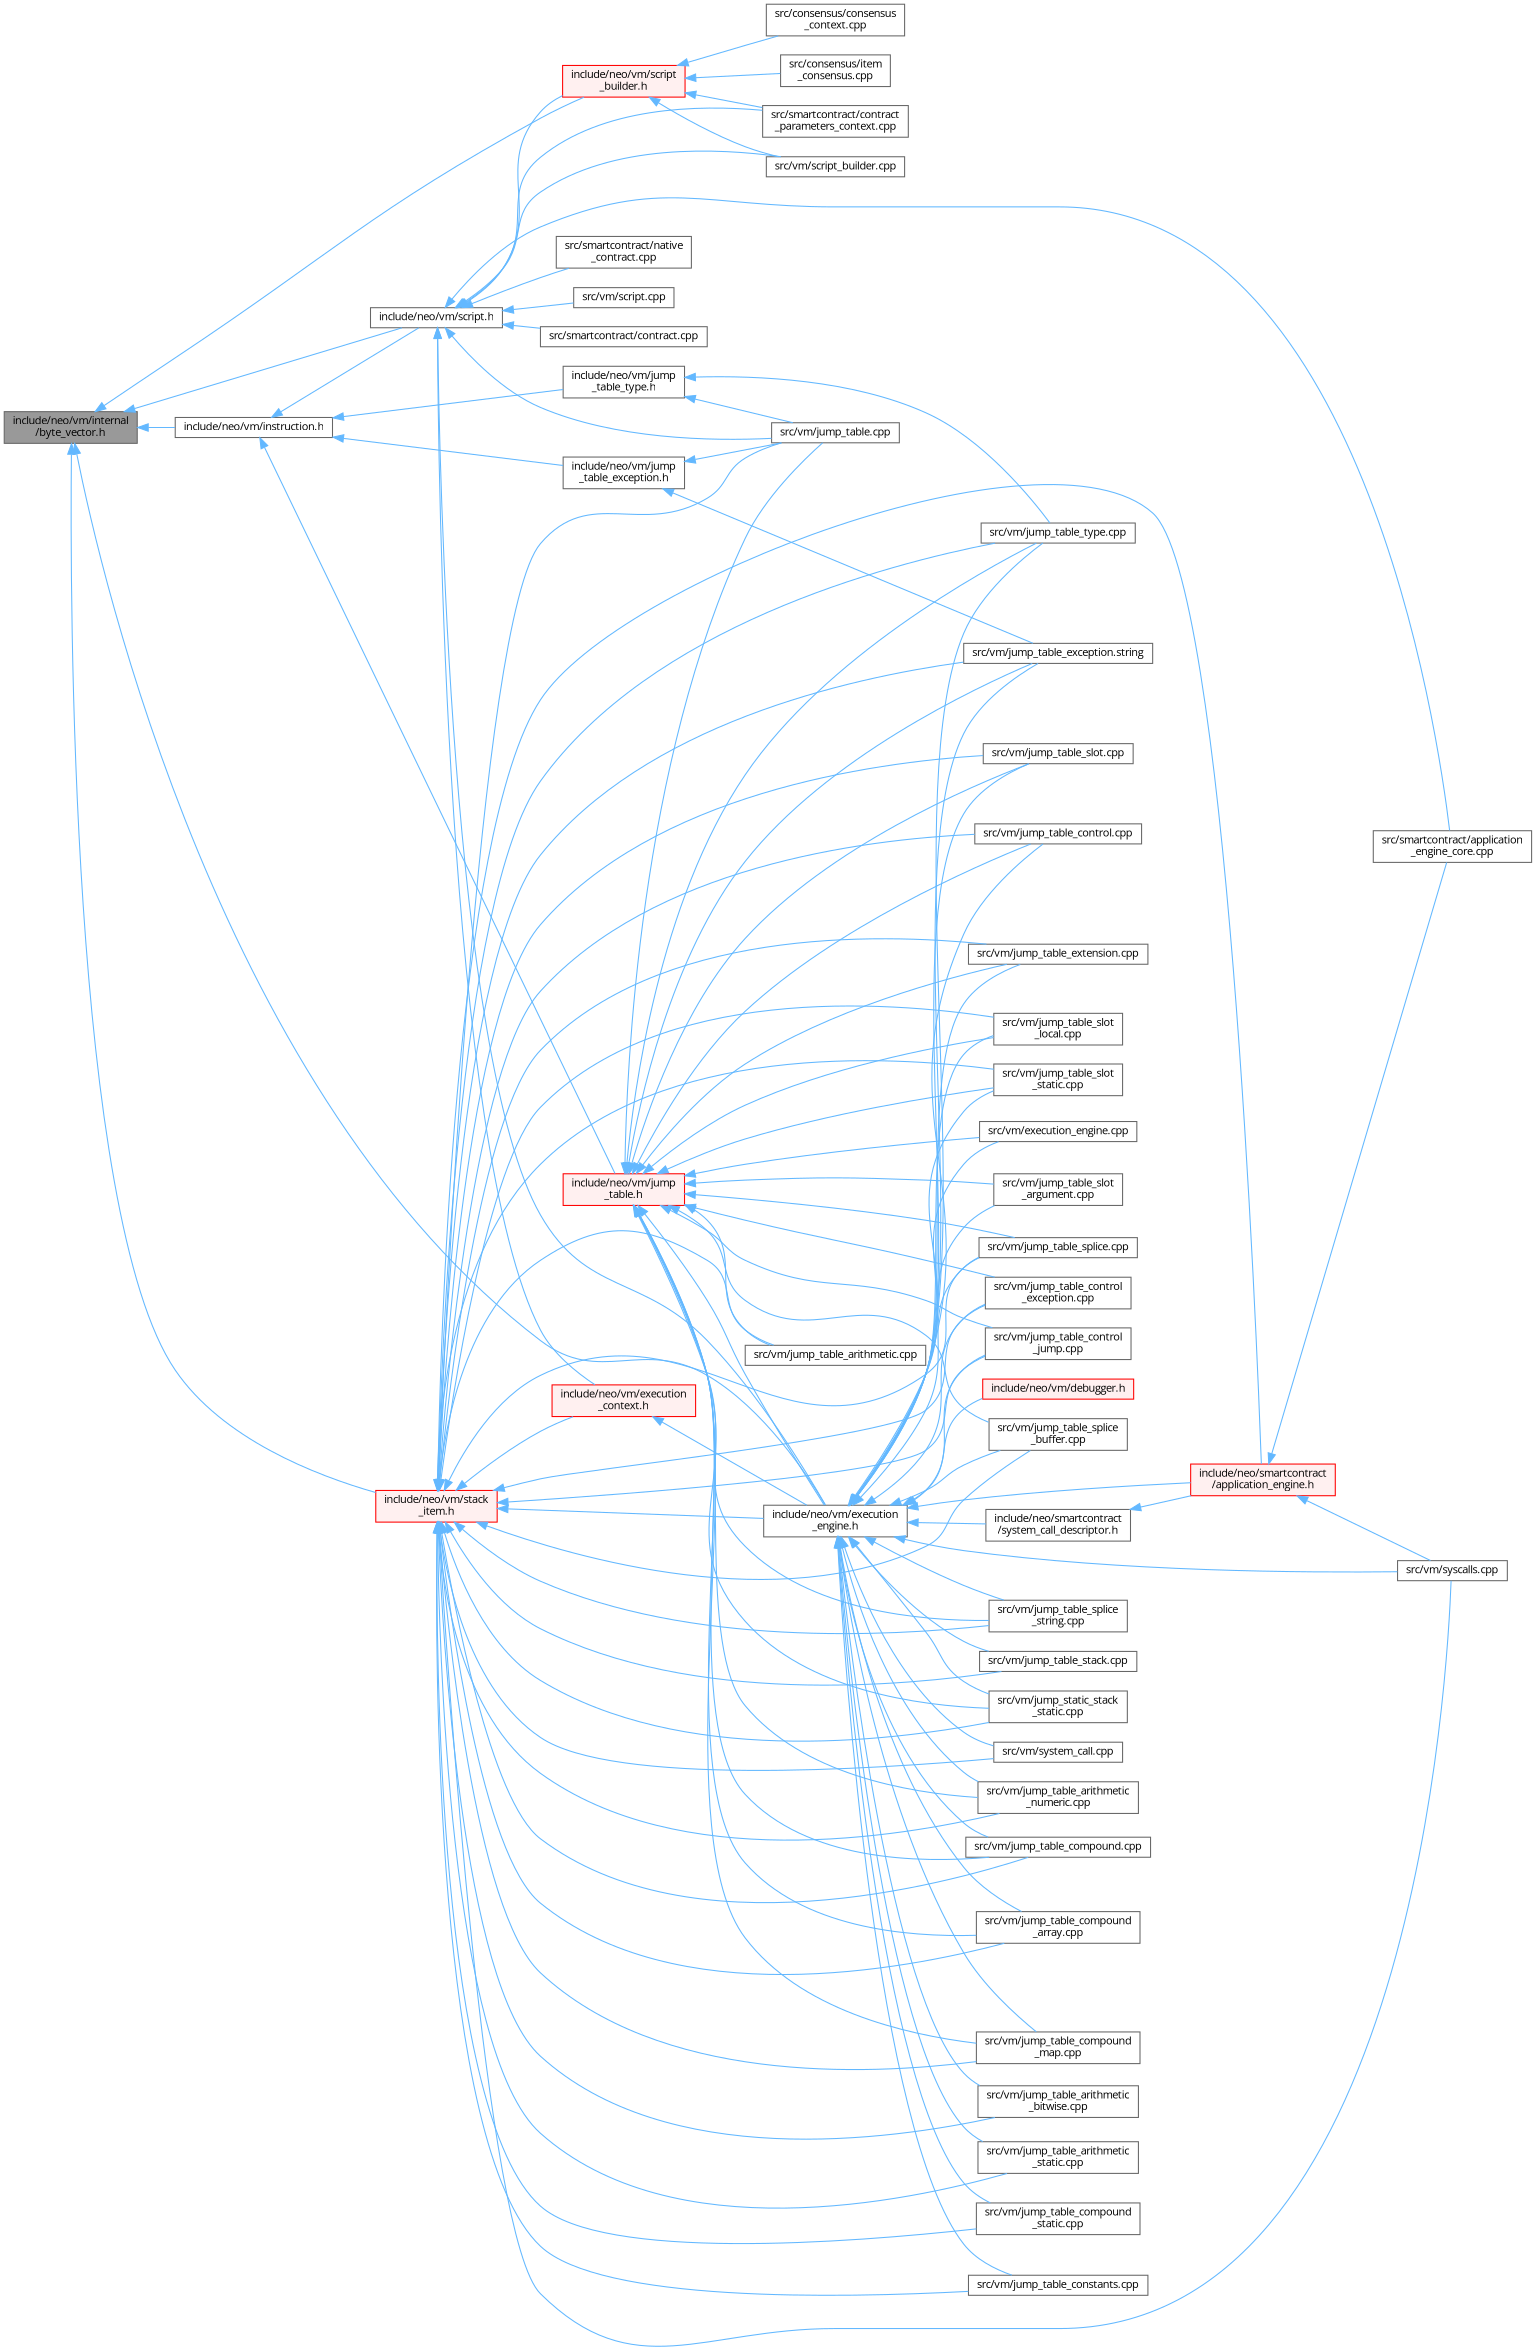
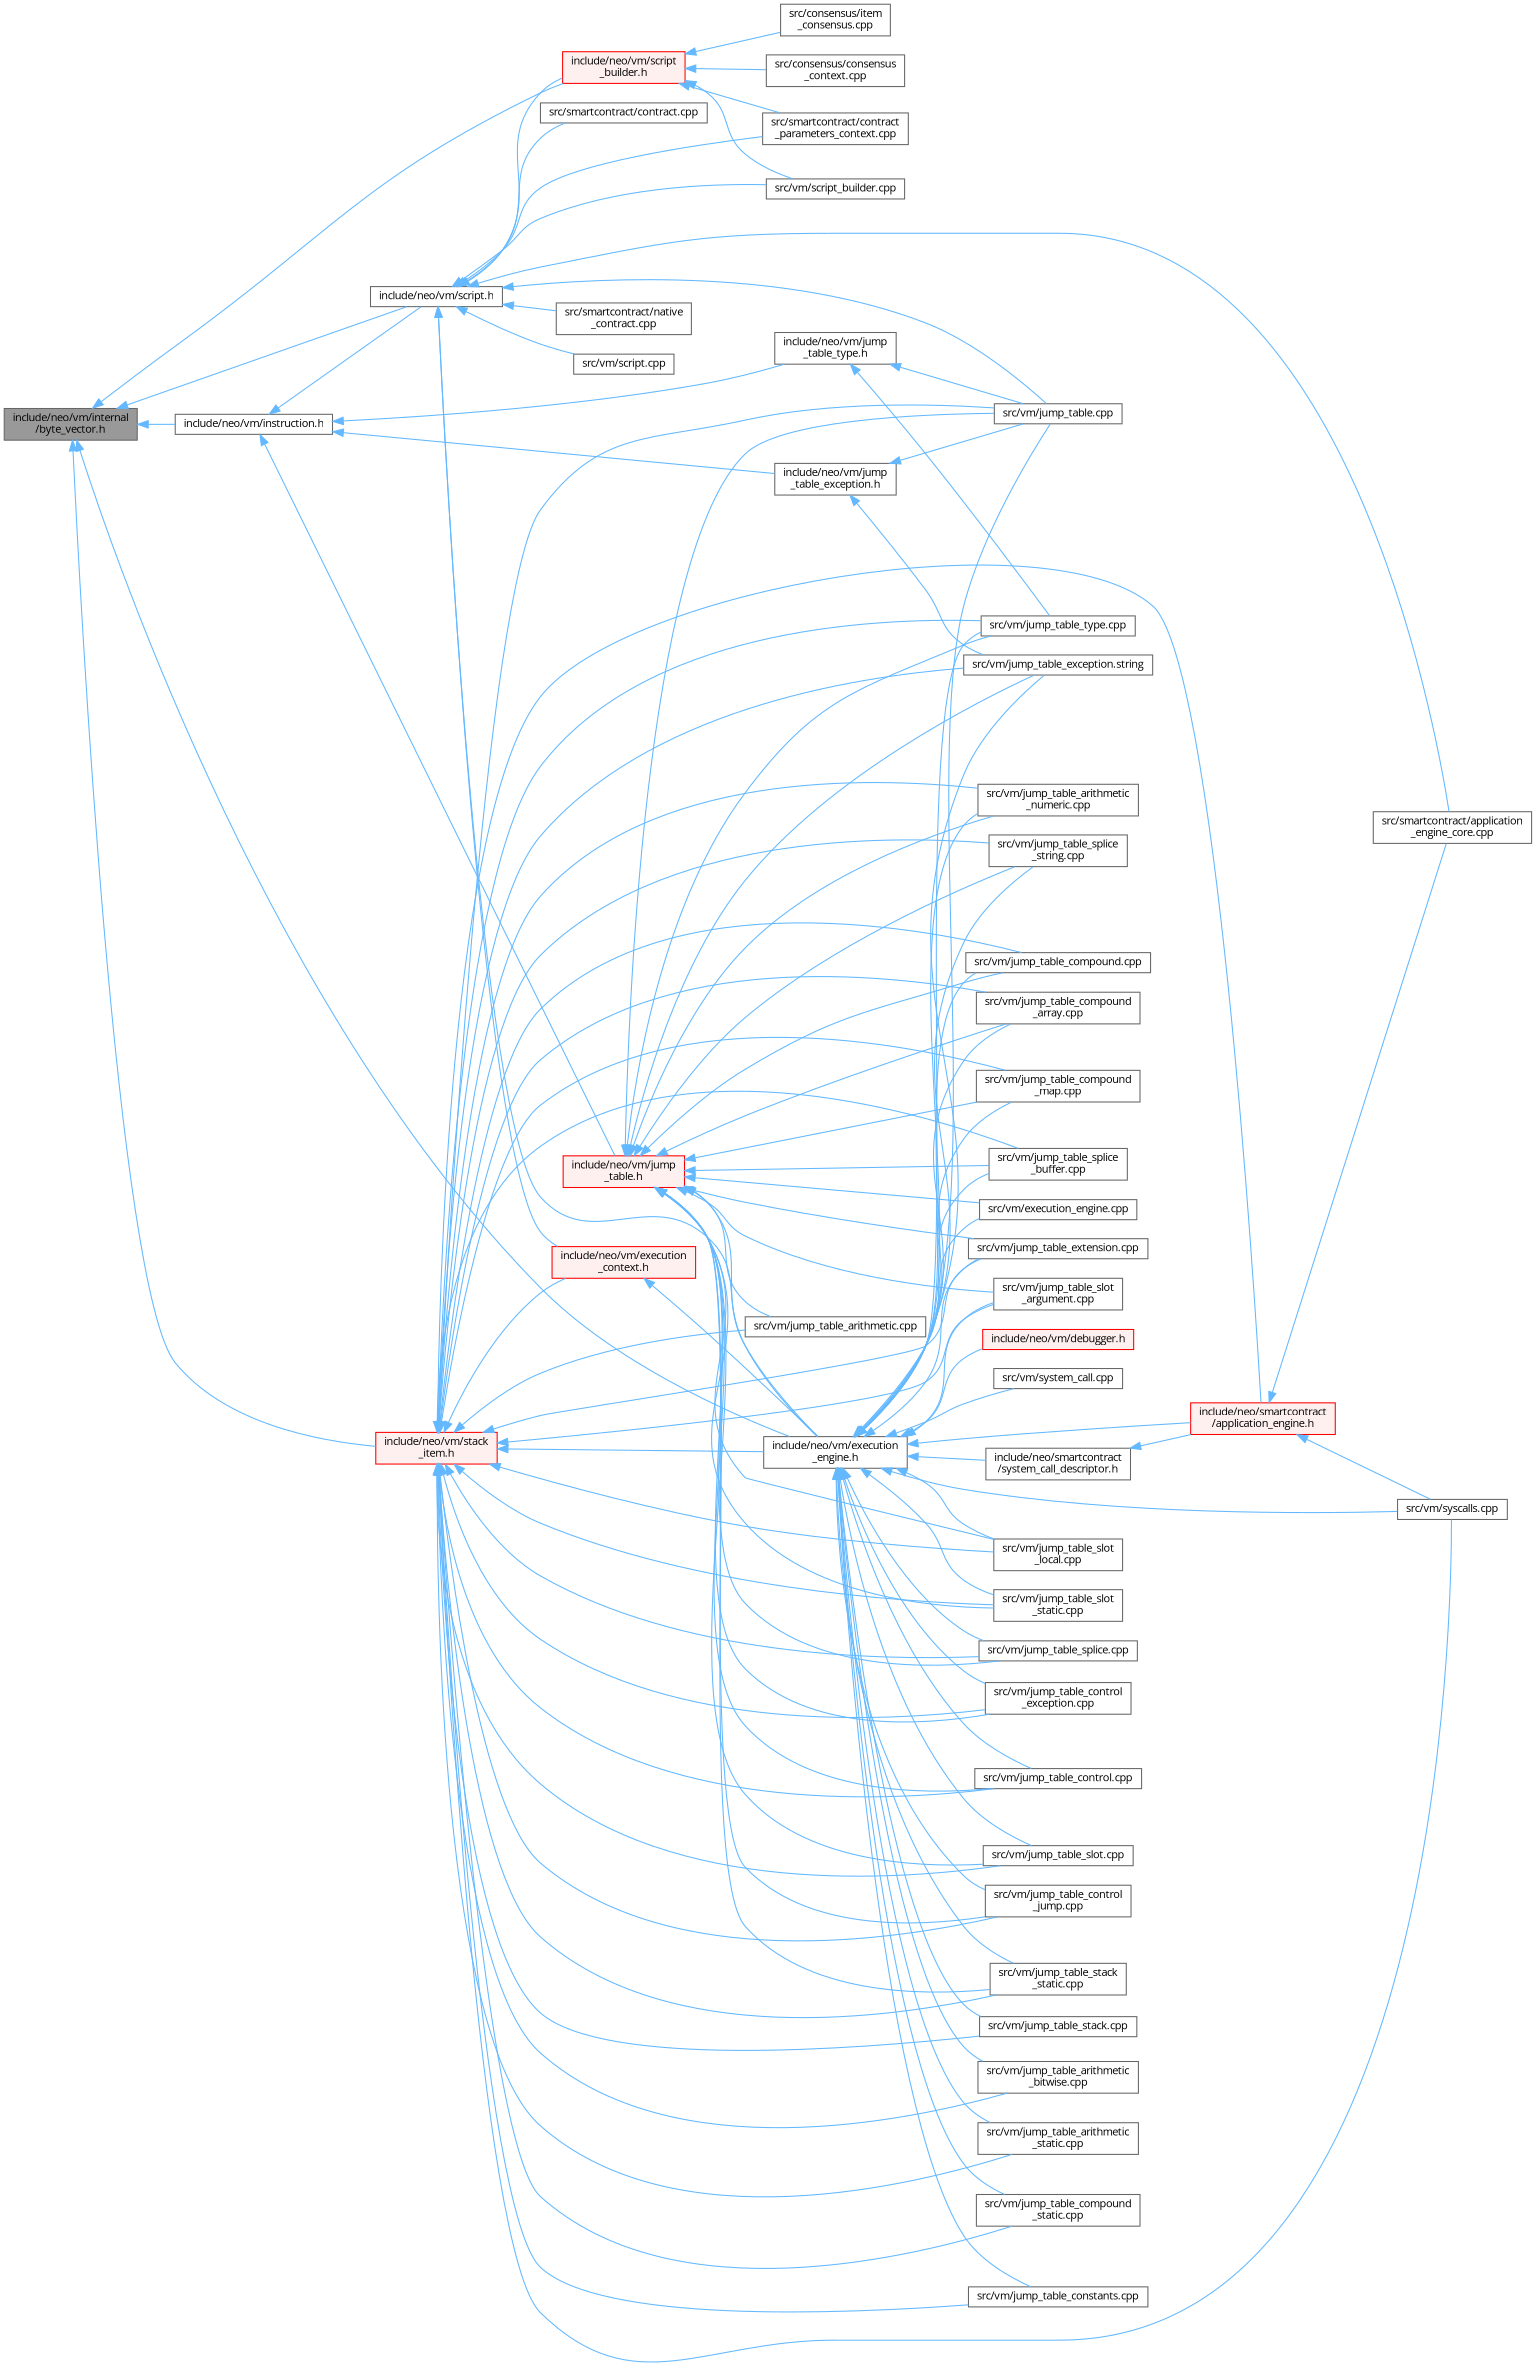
edge "src/vm/jump_table.cpp" -> "include/neo/vm/execution _engine.h": added
node "src/vm/jump_static_stack _static.cpp": label "src/vm/jump_static_stack _static.cpp" -> "src/vm/jump_table_stack _static.cpp"
edge "src/vm/system_call.cpp" -> "include/neo/vm/stack _item.h": now "src/vm/jump_table_slot _argument.cpp" -> "include/neo/vm/stack _item.h"
